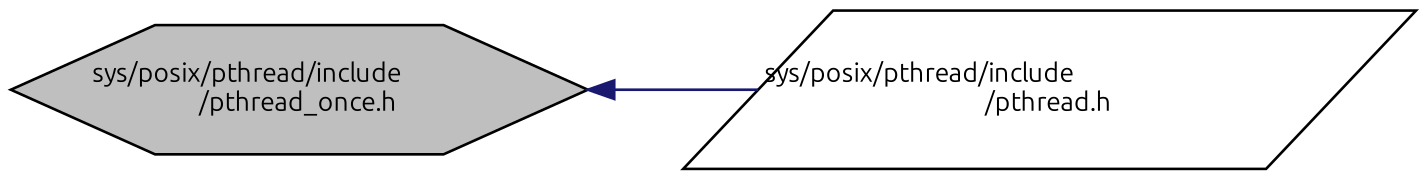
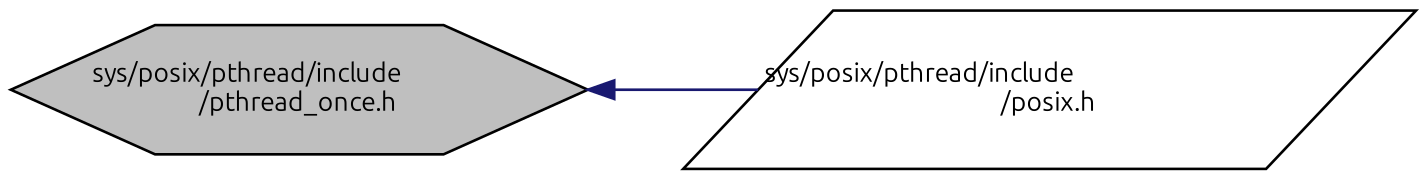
node "sys/posix/pthread/include /pthread.h": label "sys/posix/pthread/include /pthread.h" -> "sys/posix/pthread/include /posix.h"
